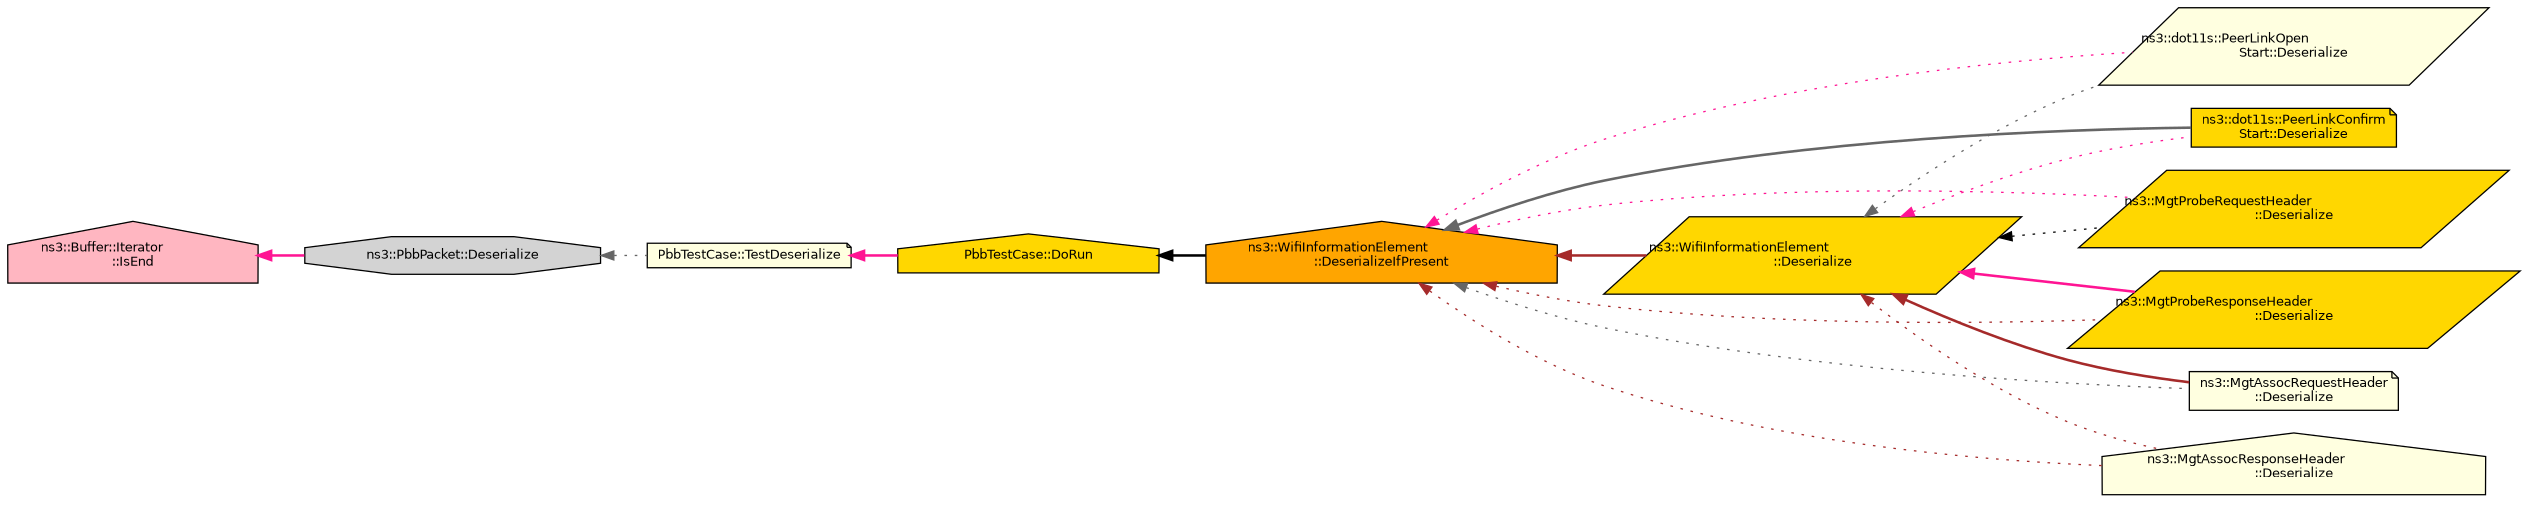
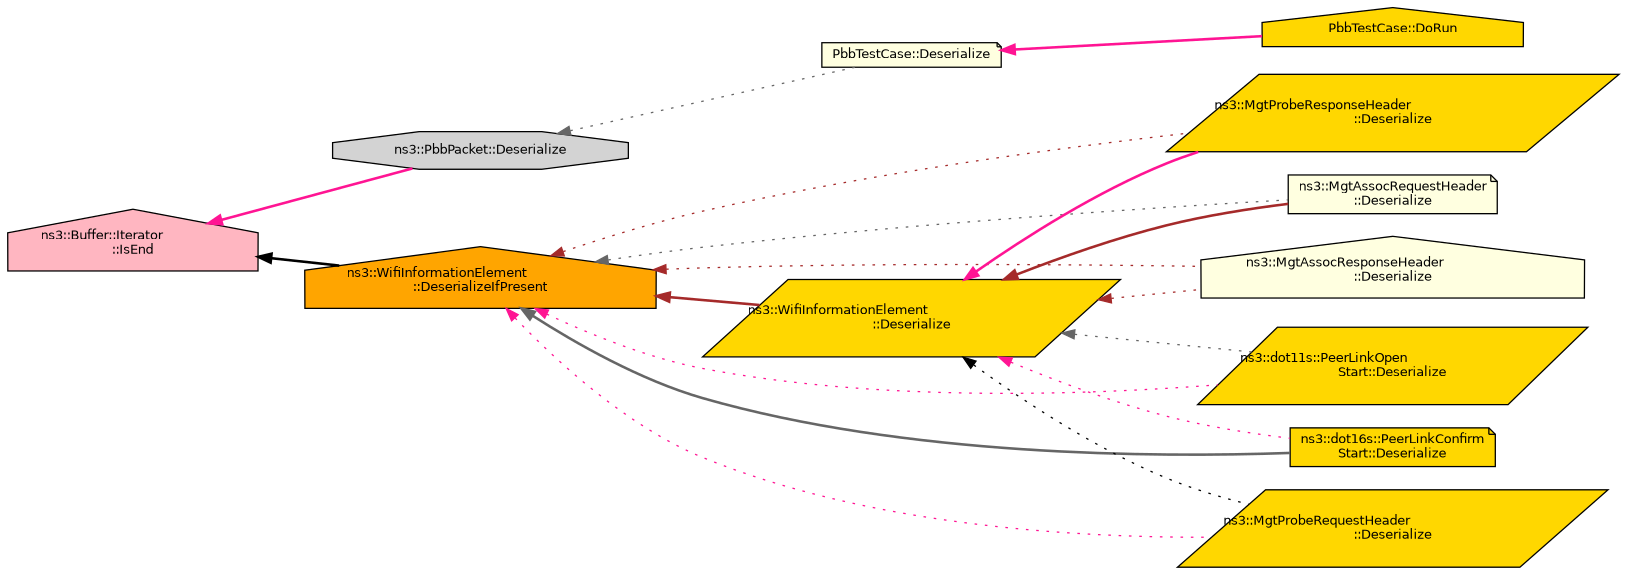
node "ns3::dot11s::PeerLinkOpen Start::Deserialize": fillcolor lightyellow -> gold
node "ns3::dot11s::PeerLinkConfirm Start::Deserialize": label "ns3::dot11s::PeerLinkConfirm Start::Deserialize" -> "ns3::dot16s::PeerLinkConfirm Start::Deserialize"
node "PbbTestCase::TestDeserialize": label "PbbTestCase::TestDeserialize" -> "PbbTestCase::Deserialize"
edge "ns3::WifiInformationElement ::DeserializeIfPresent" -> "PbbTestCase::DoRun": now "ns3::WifiInformationElement ::DeserializeIfPresent" -> "ns3::Buffer::Iterator ::IsEnd"
